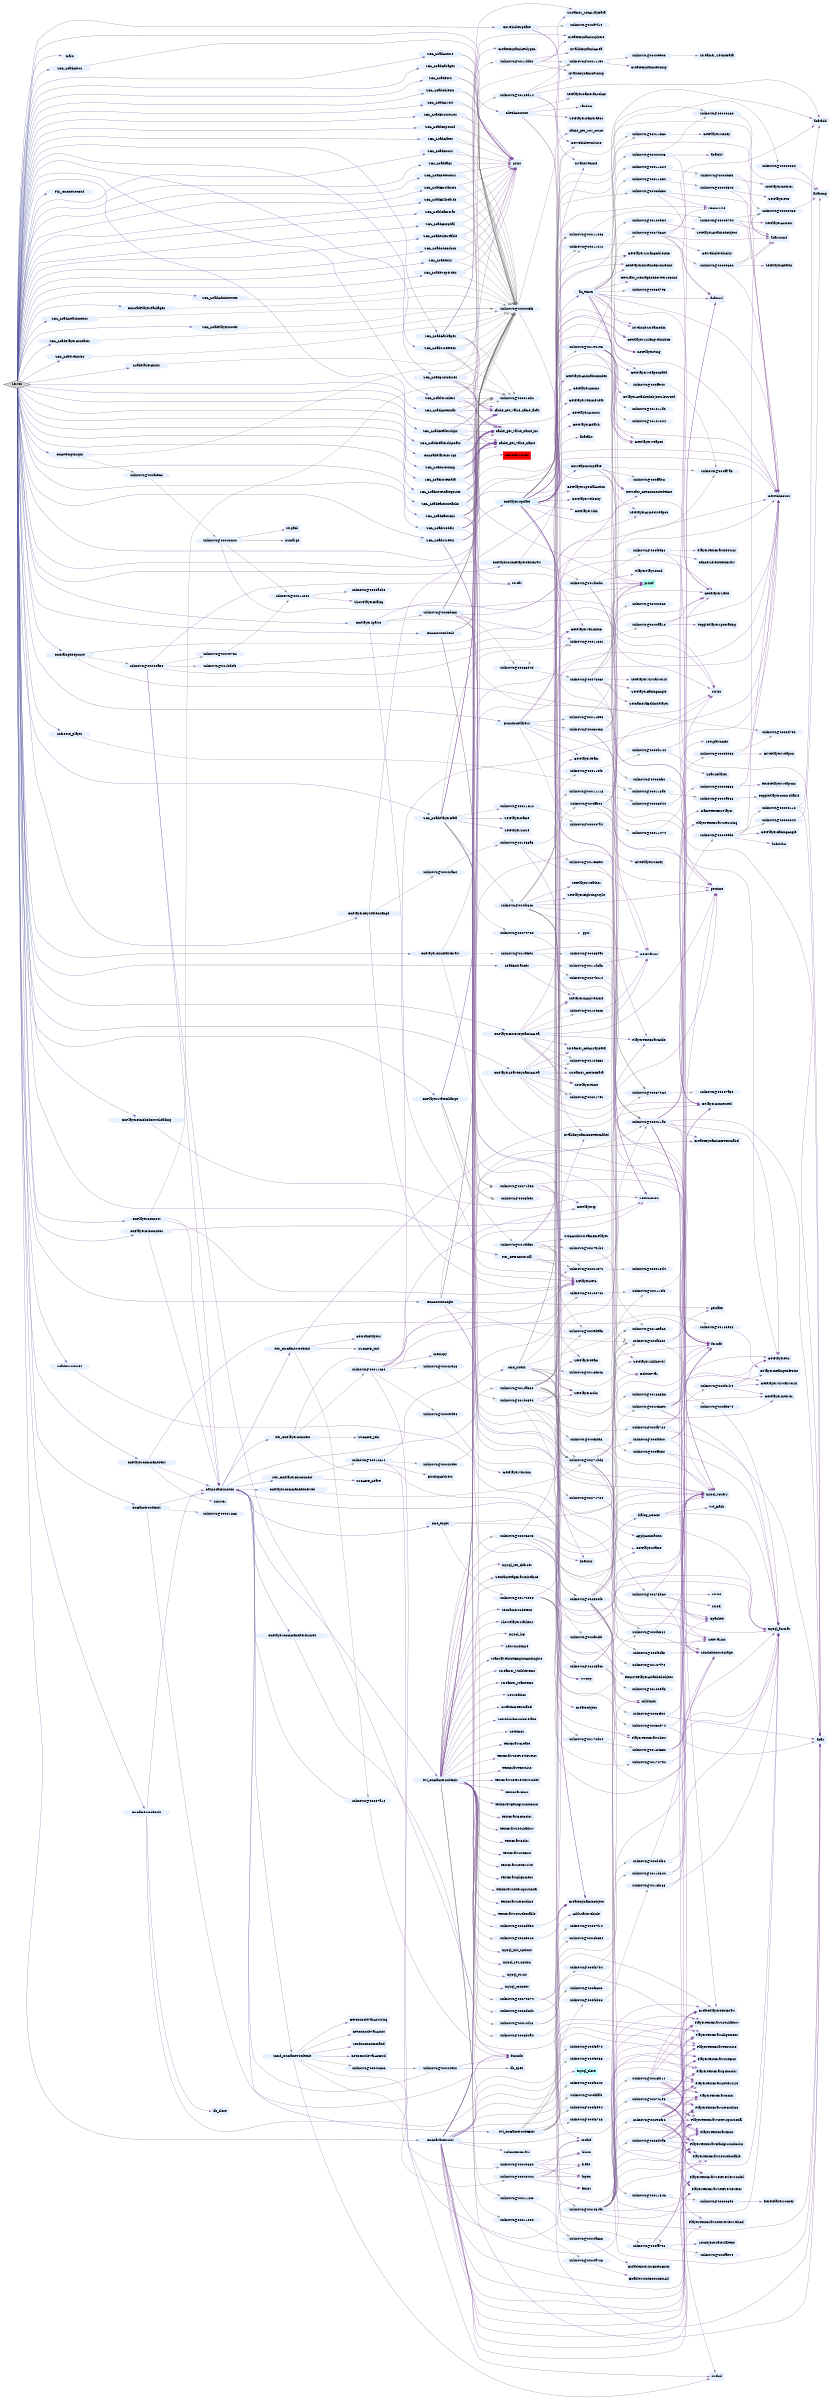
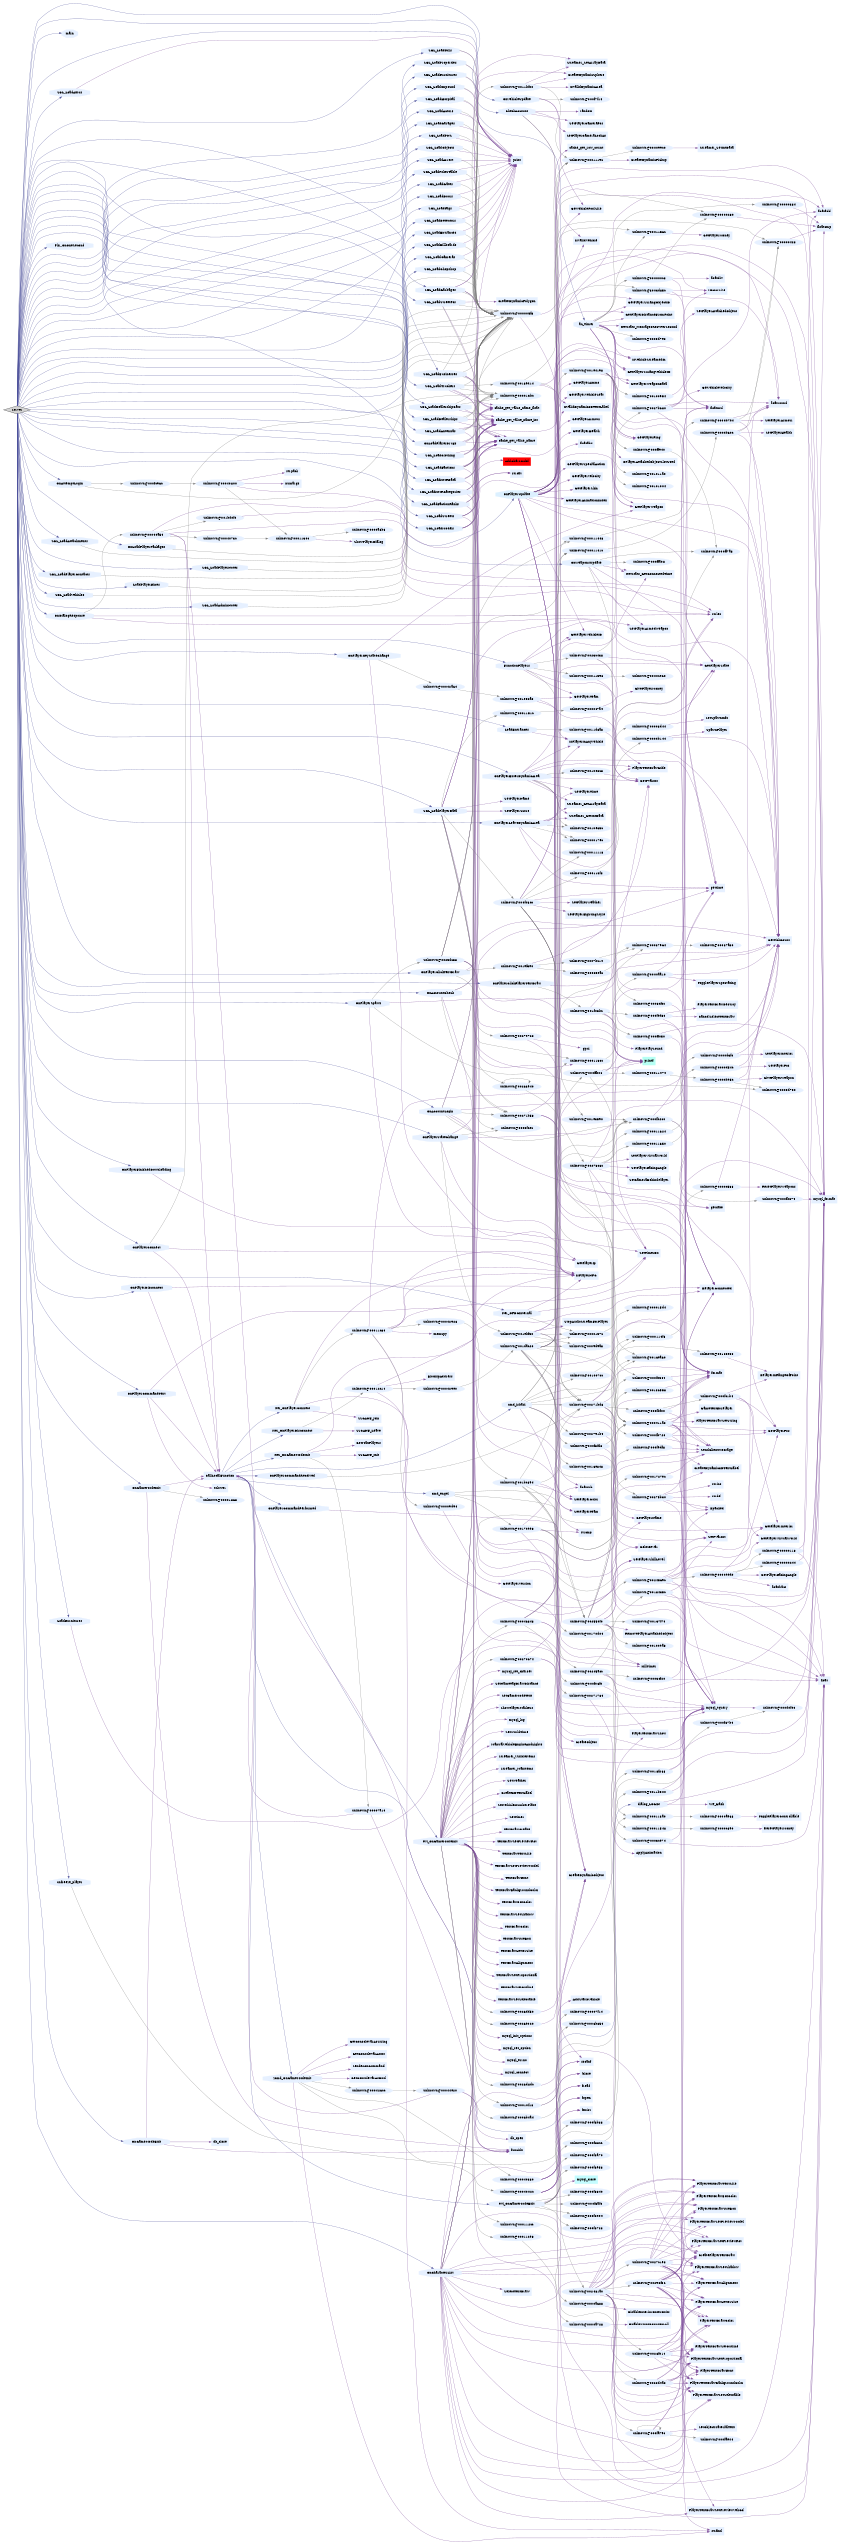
node "IsValidDynamicPickup": removed
edge "unknown@000d0f0c" -> "mysql_tquery": reversed
